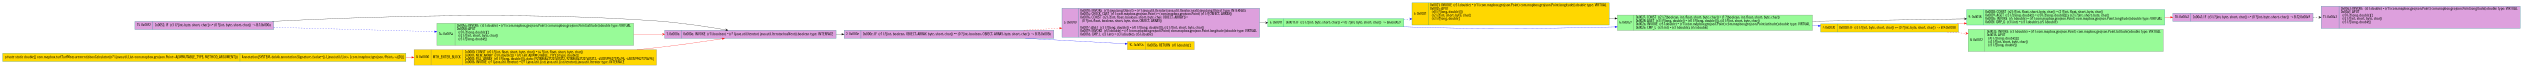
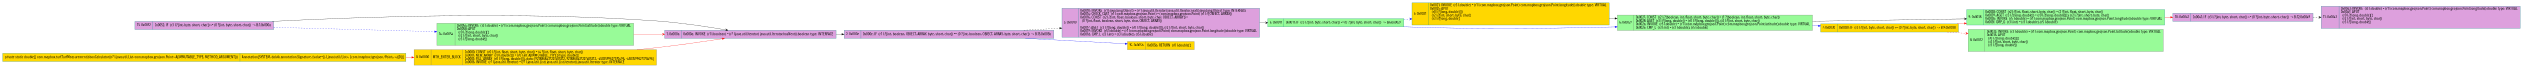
edge "2: 0x000e" -> "3: 0x0010": color red -> black
